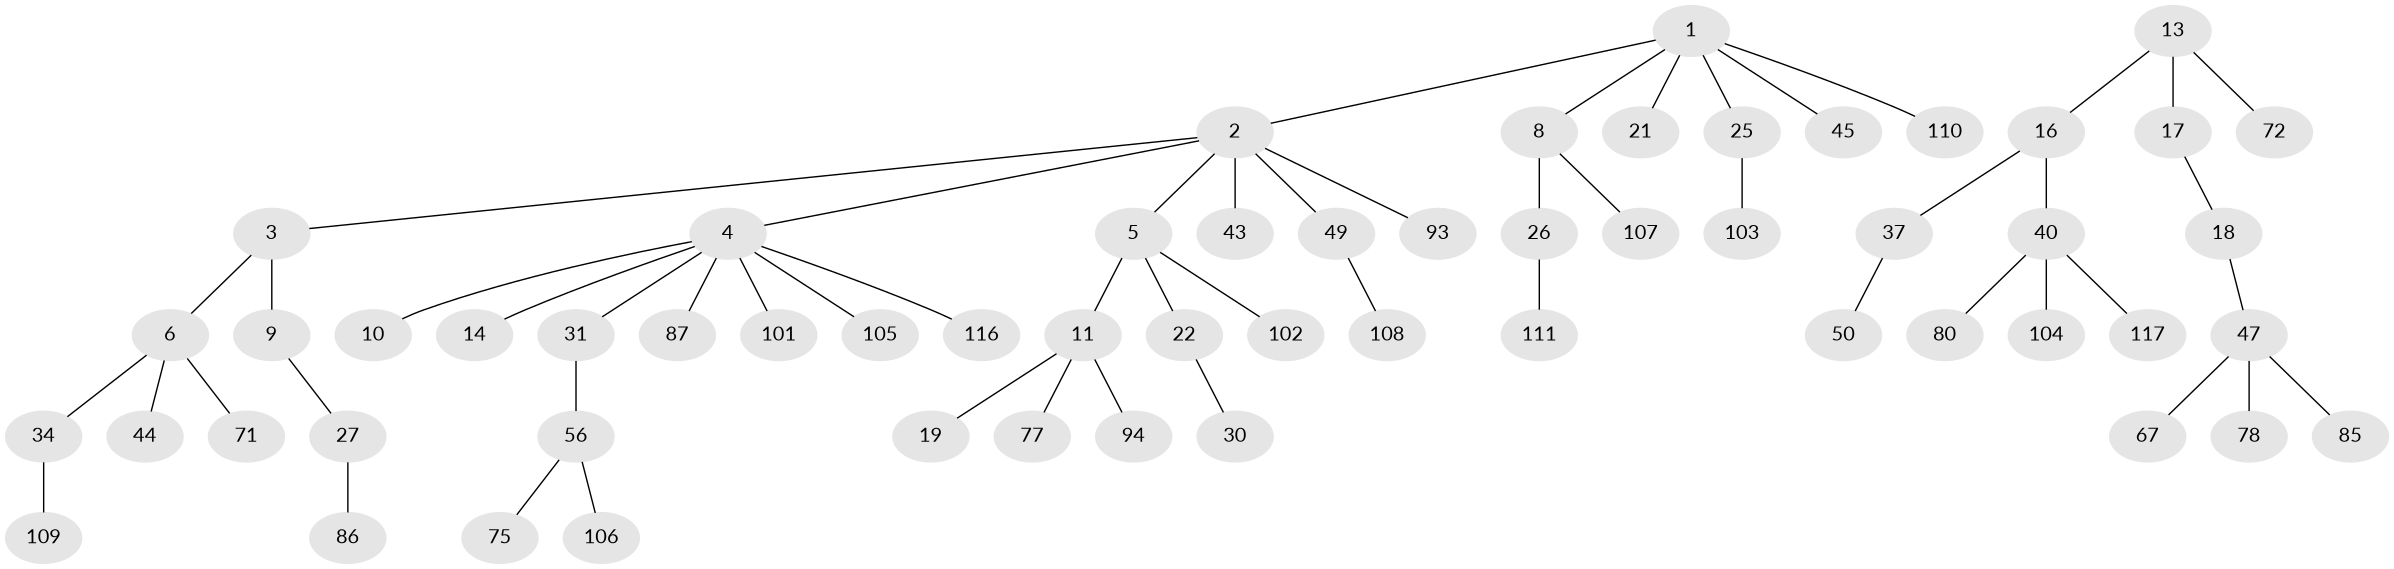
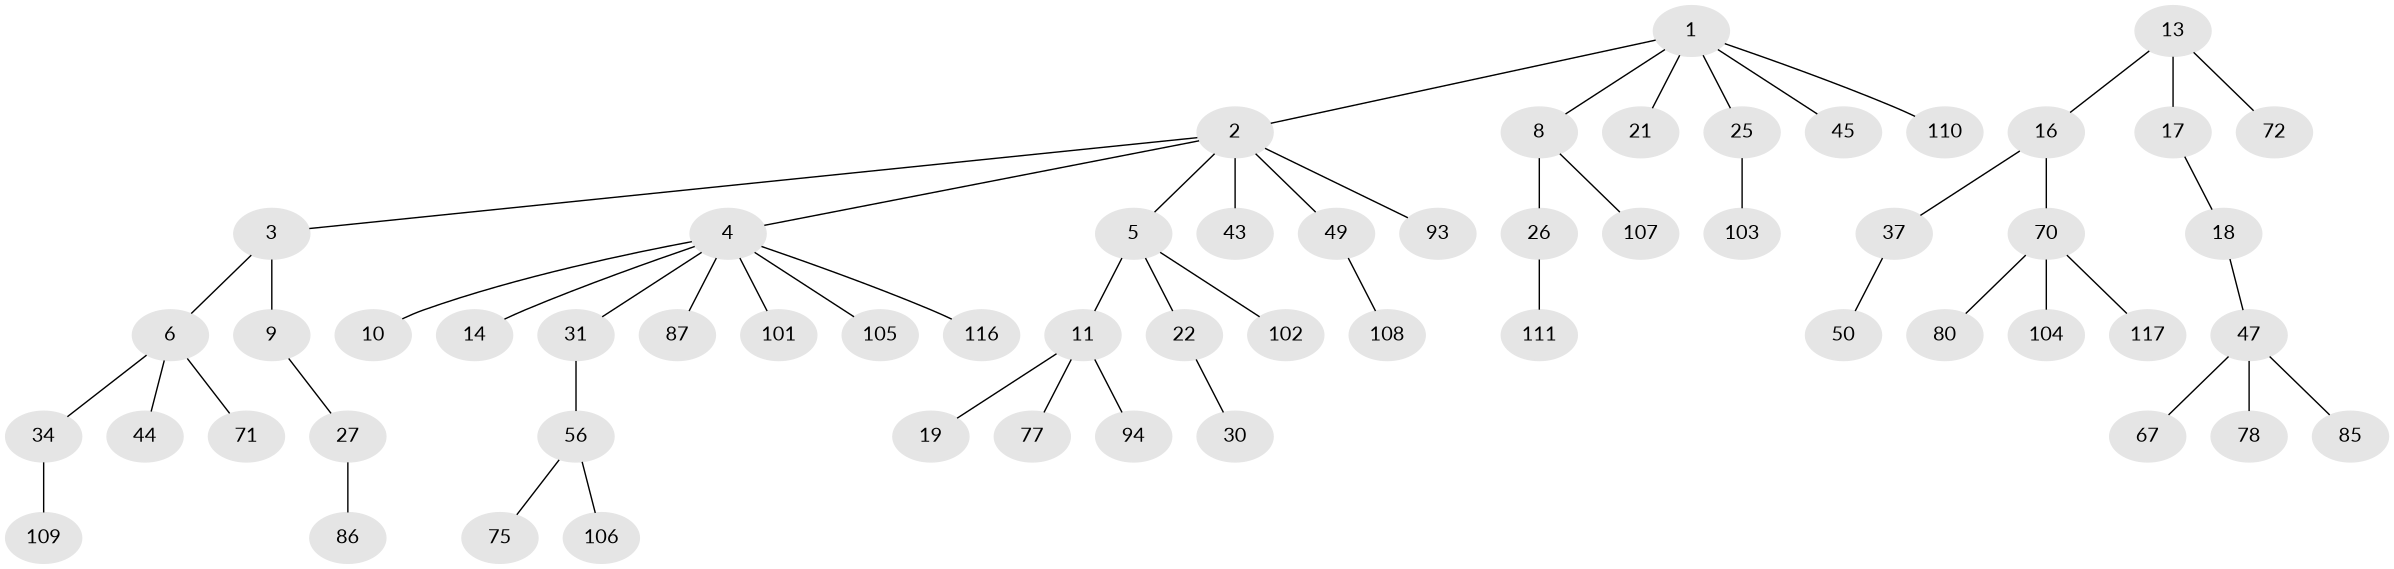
node "40": label "40" -> "70"
